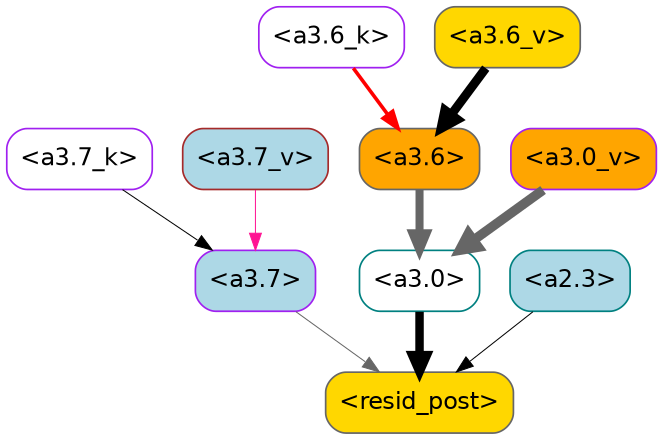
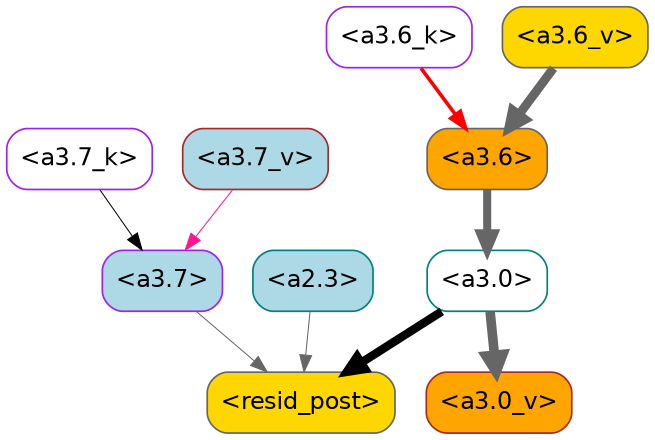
edge "<a3.6_v>" -> "<a3.6>": color black -> gray40
node "<a3.0_v>": color purple -> brown
edge "<a3.0_v>" -> "<a3.0>": reversed
edge "<a2.3>" -> "<resid_post>": color black -> gray40
